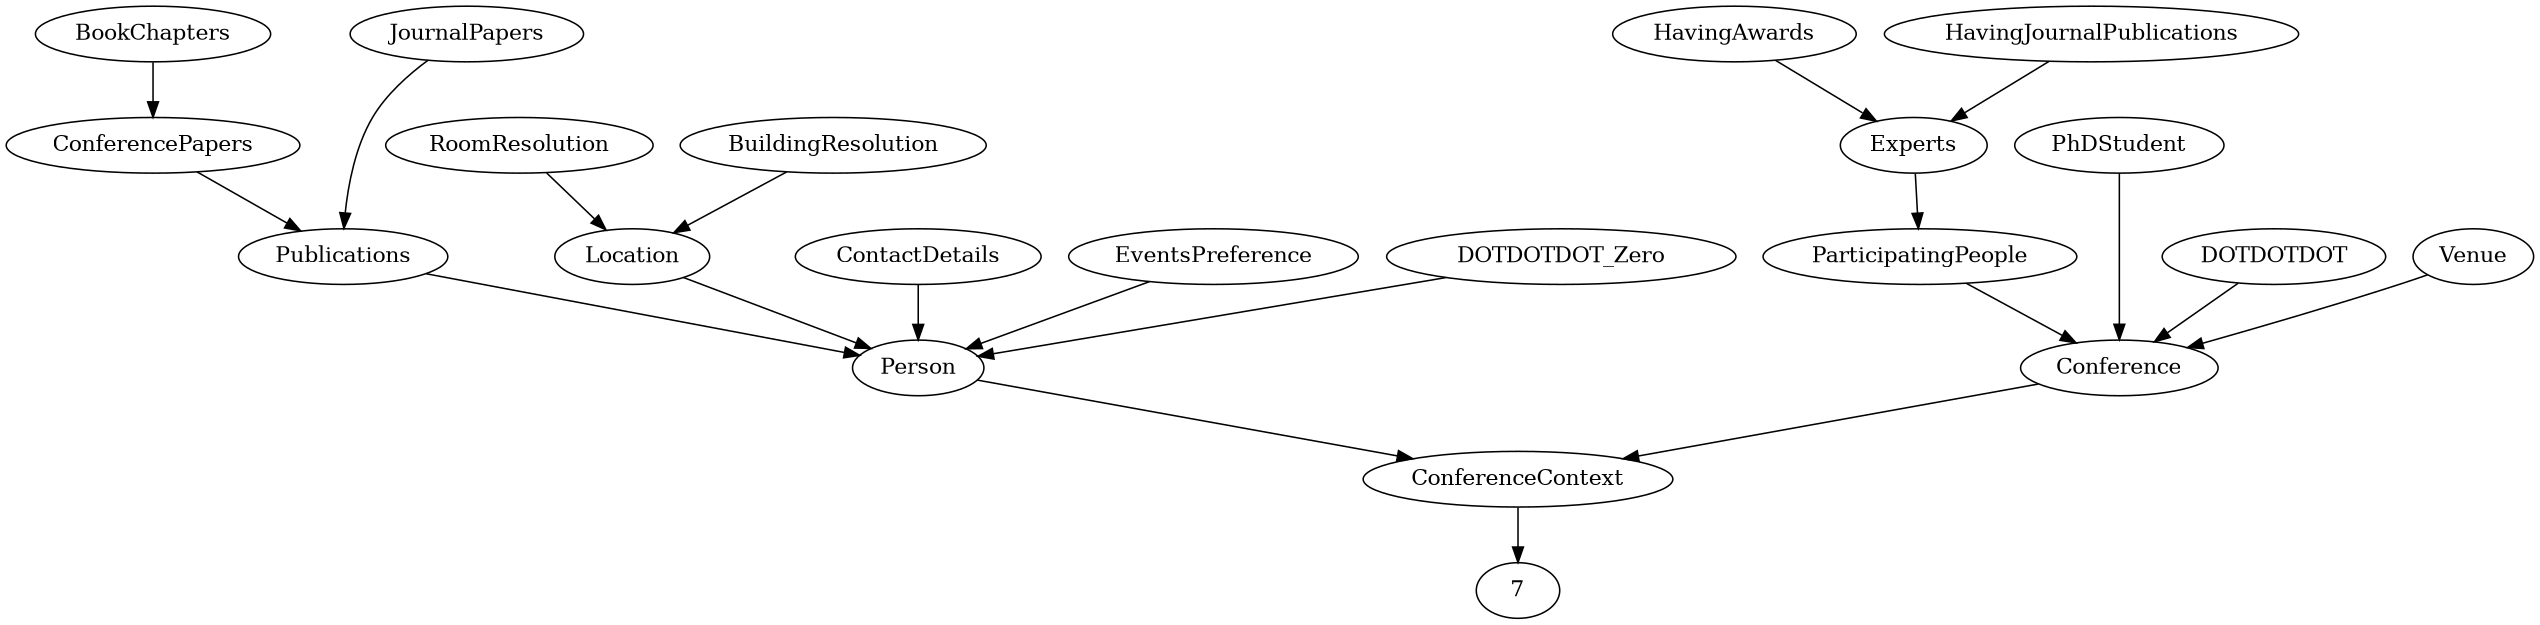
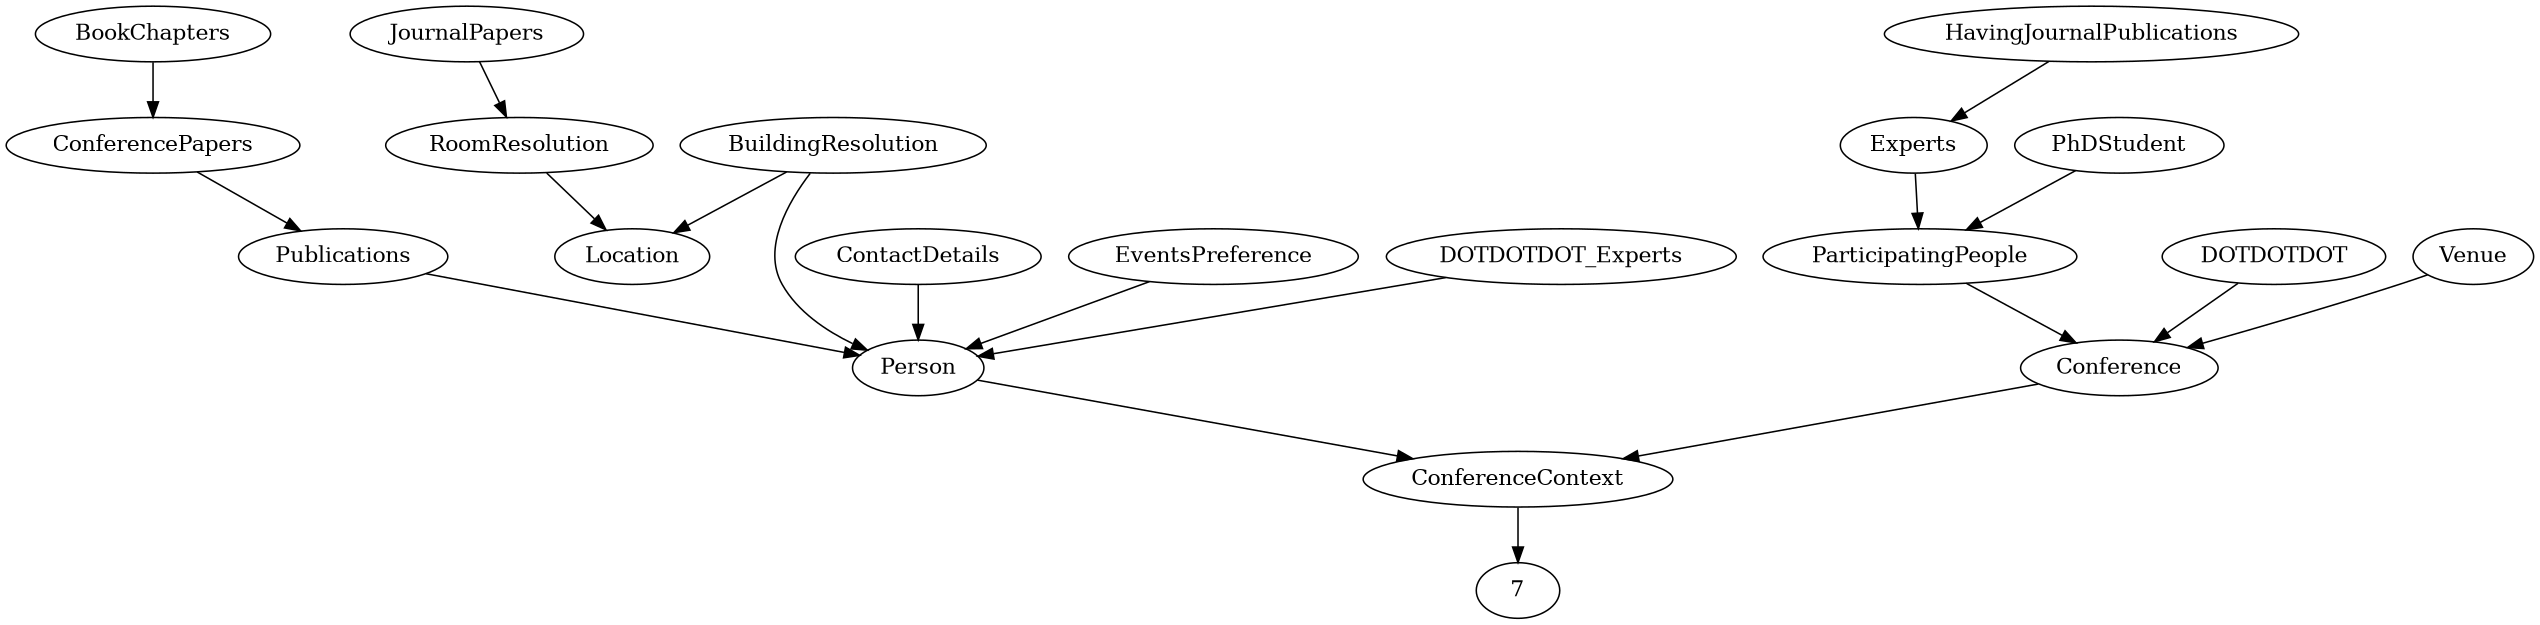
node "HavingAwards": removed
edge "JournalPapers" -> "Publications": now "JournalPapers" -> "RoomResolution"
edge "PhDStudent" -> "Conference": now "PhDStudent" -> "ParticipatingPeople"
node "DOTDOTDOT_Zero": label "DOTDOTDOT_Zero" -> "DOTDOTDOT_Experts"
edge "Location" -> "Person": now "BuildingResolution" -> "Person"
